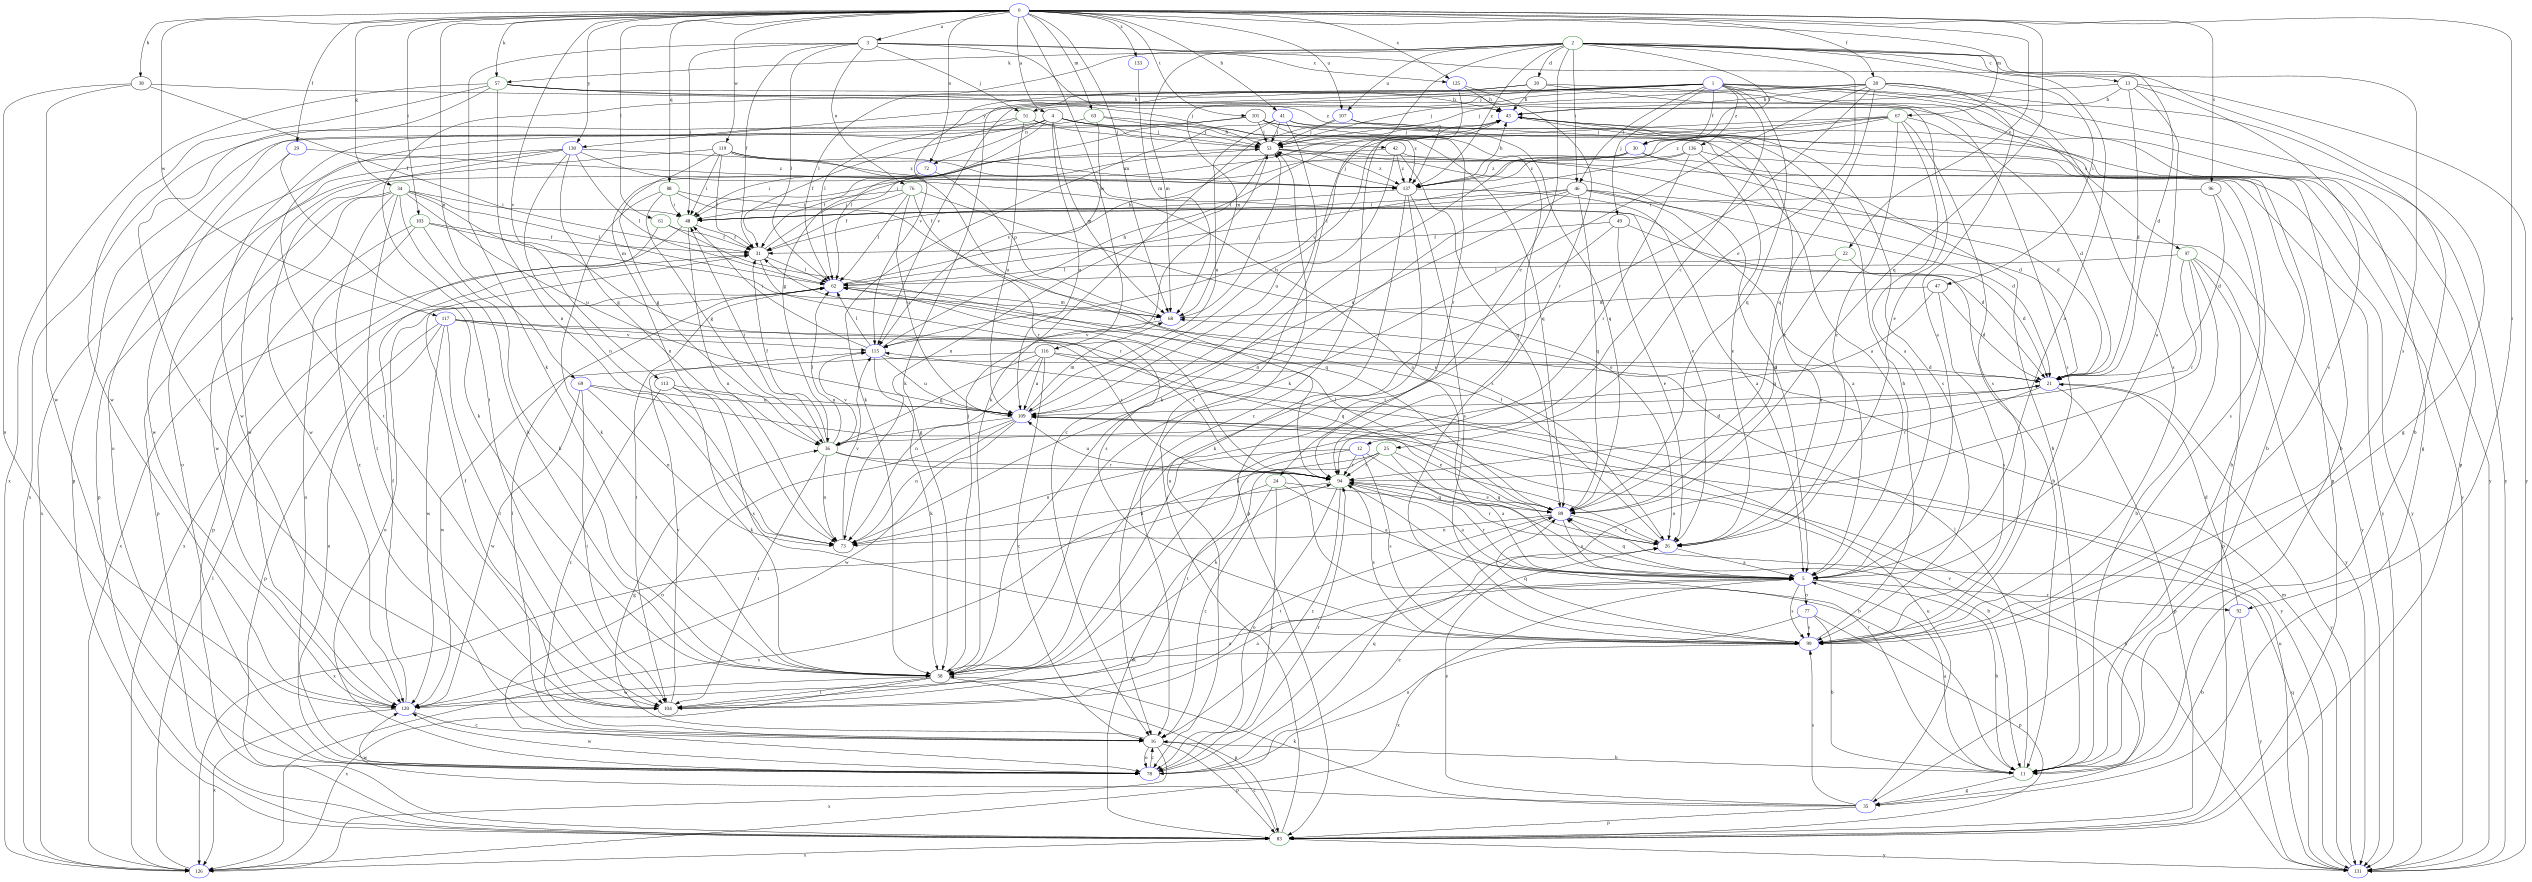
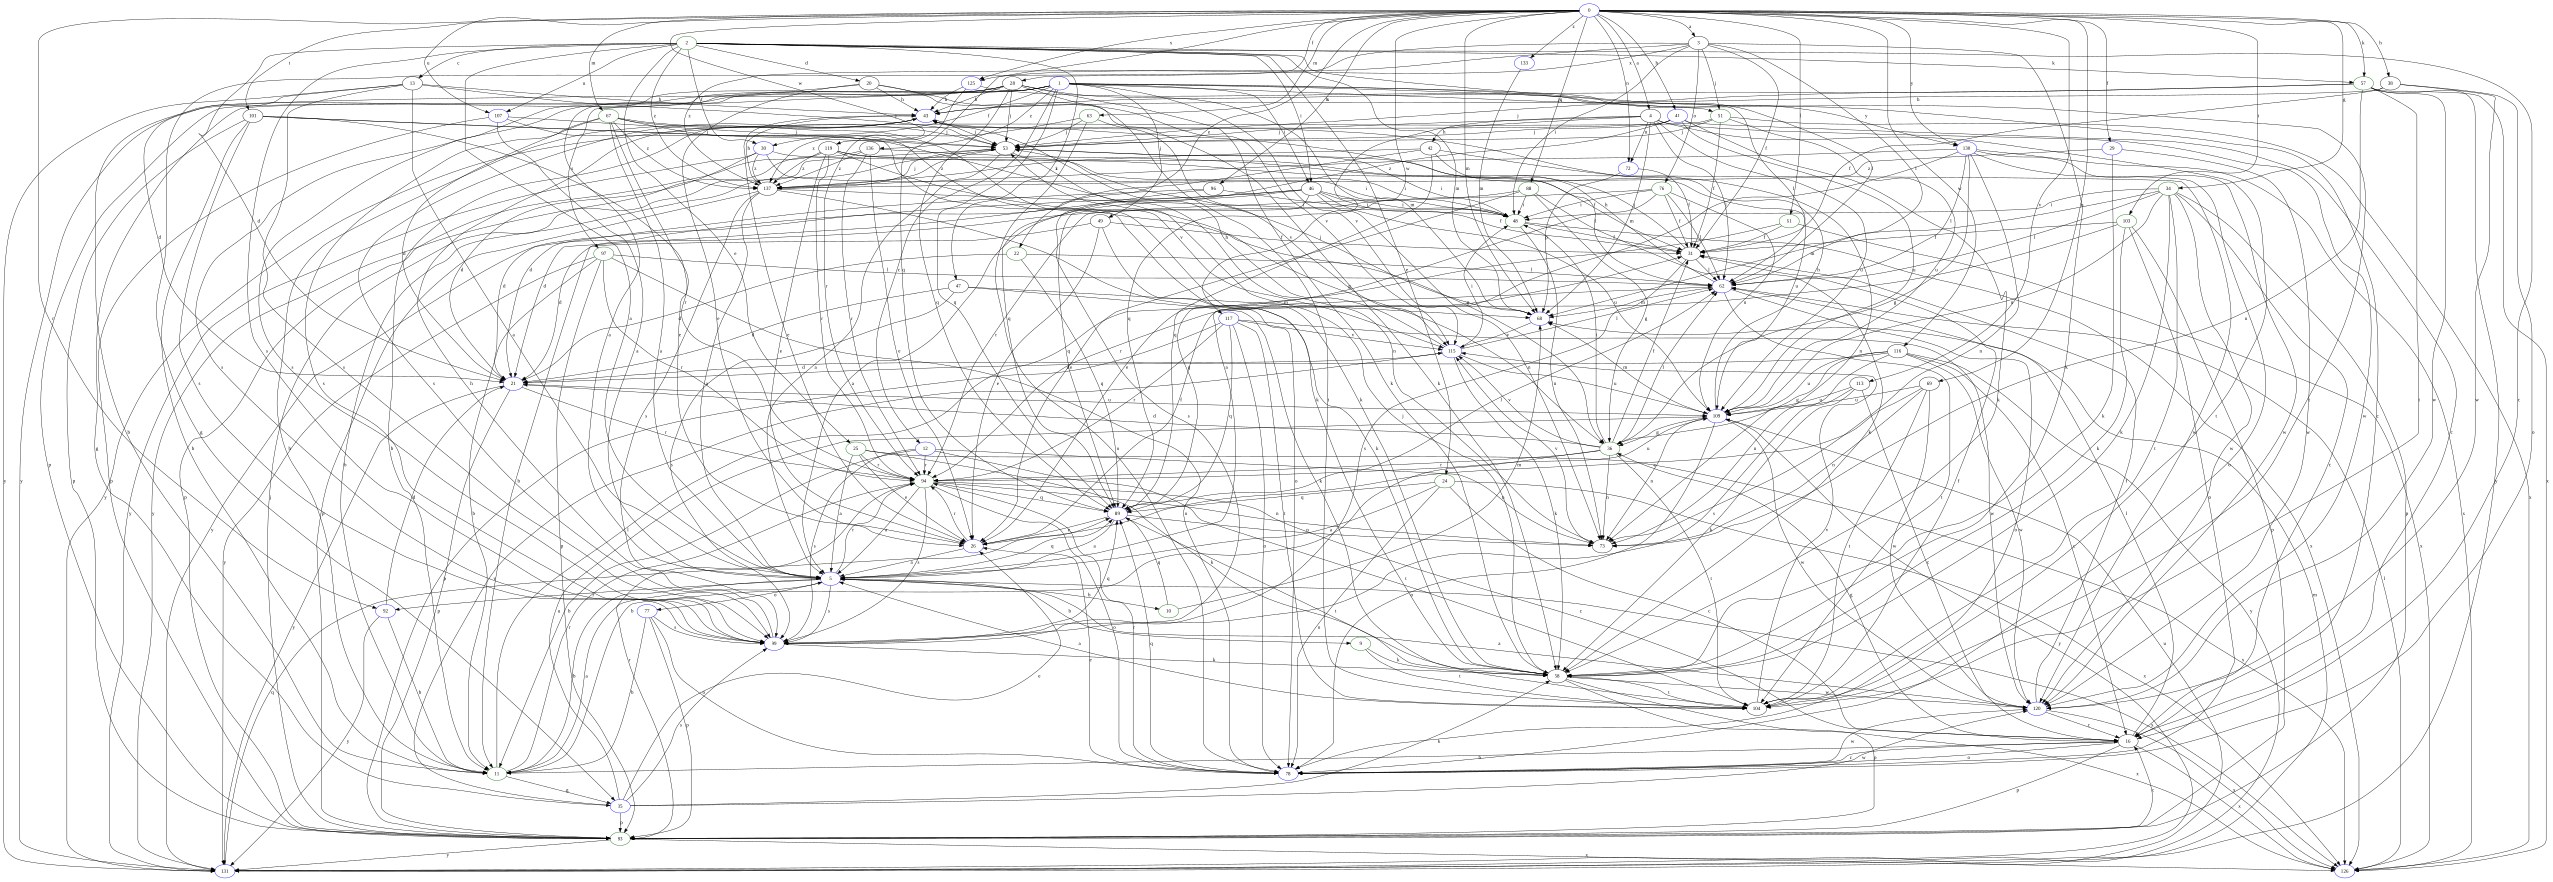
node "69": color blue -> black
node "10": added
node "9": added
